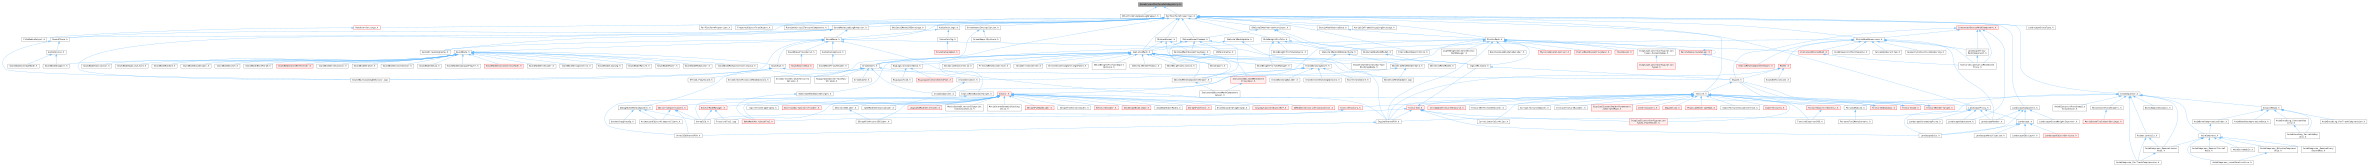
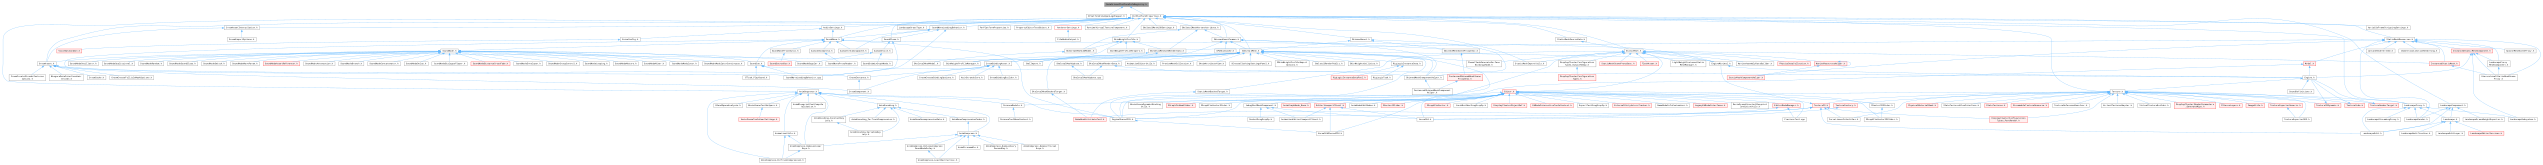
edge "StaticMeshResources.h" -> "InstancedStaticMeshComponent.h": reversed
edge "SkeletalMesh.h" -> "SkeletalMeshUpdate.h": reversed
node "AnimBlueprintPostCompile.h": label "AnimBlueprintPostCompile.h" -> "SplineMeshSceneProxy.h"
edge "SoundDefinitions.h" -> "Model.h": now "SoundDefinitions.h" -> "Engine.h"
node "OutputRemap.h": label "OutputRemap.h" -> "AnimEncoding.h"
node "AnimCompress_BitwiseCompress Only.h": label "AnimCompress_BitwiseCompress Only.h" -> "AnimCompress_BitwiseCompress SoundNodeDelay.h"
